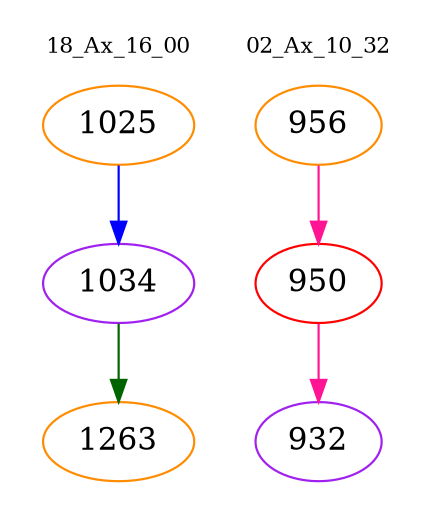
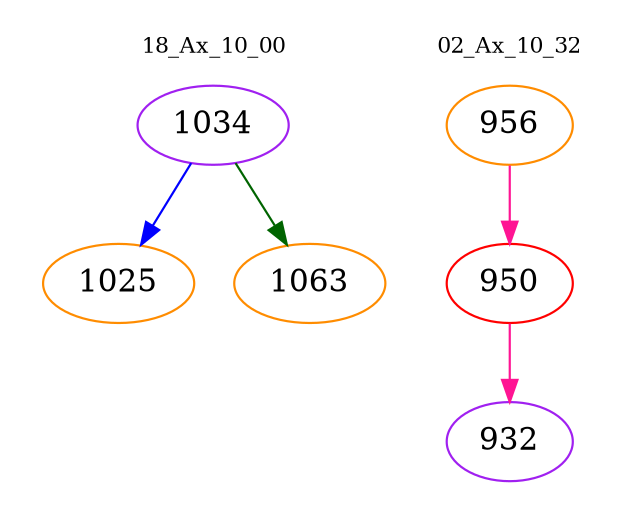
cluster "18_Ax_16_00": label "18_Ax_16_00" -> "18_Ax_10_00"
edge "1025" -> "1034": reversed
node "1263": label "1263" -> "1063"
